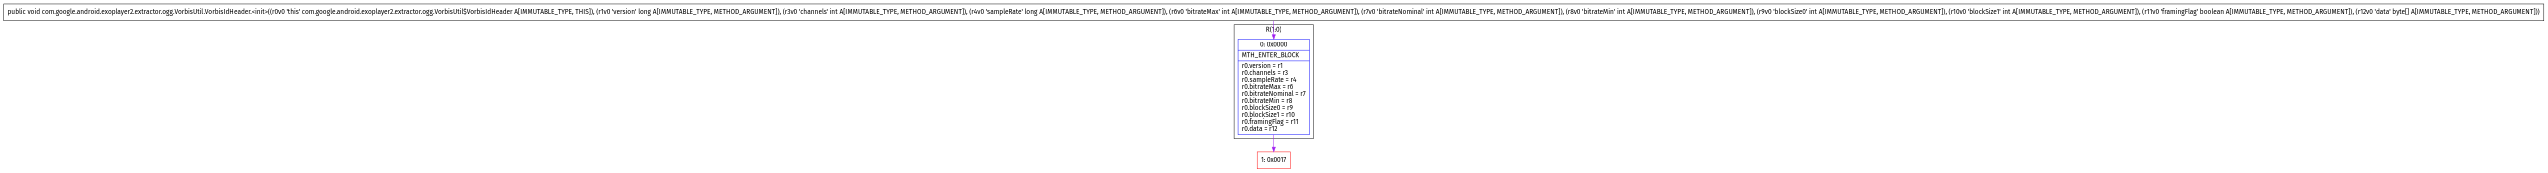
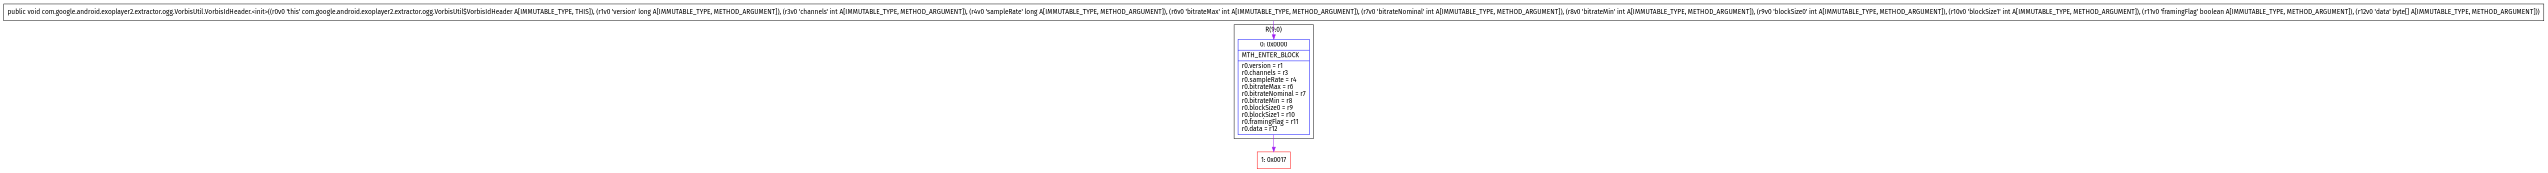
cluster "R(1:0)": label "R(1:0)" -> "R(9:0)"
